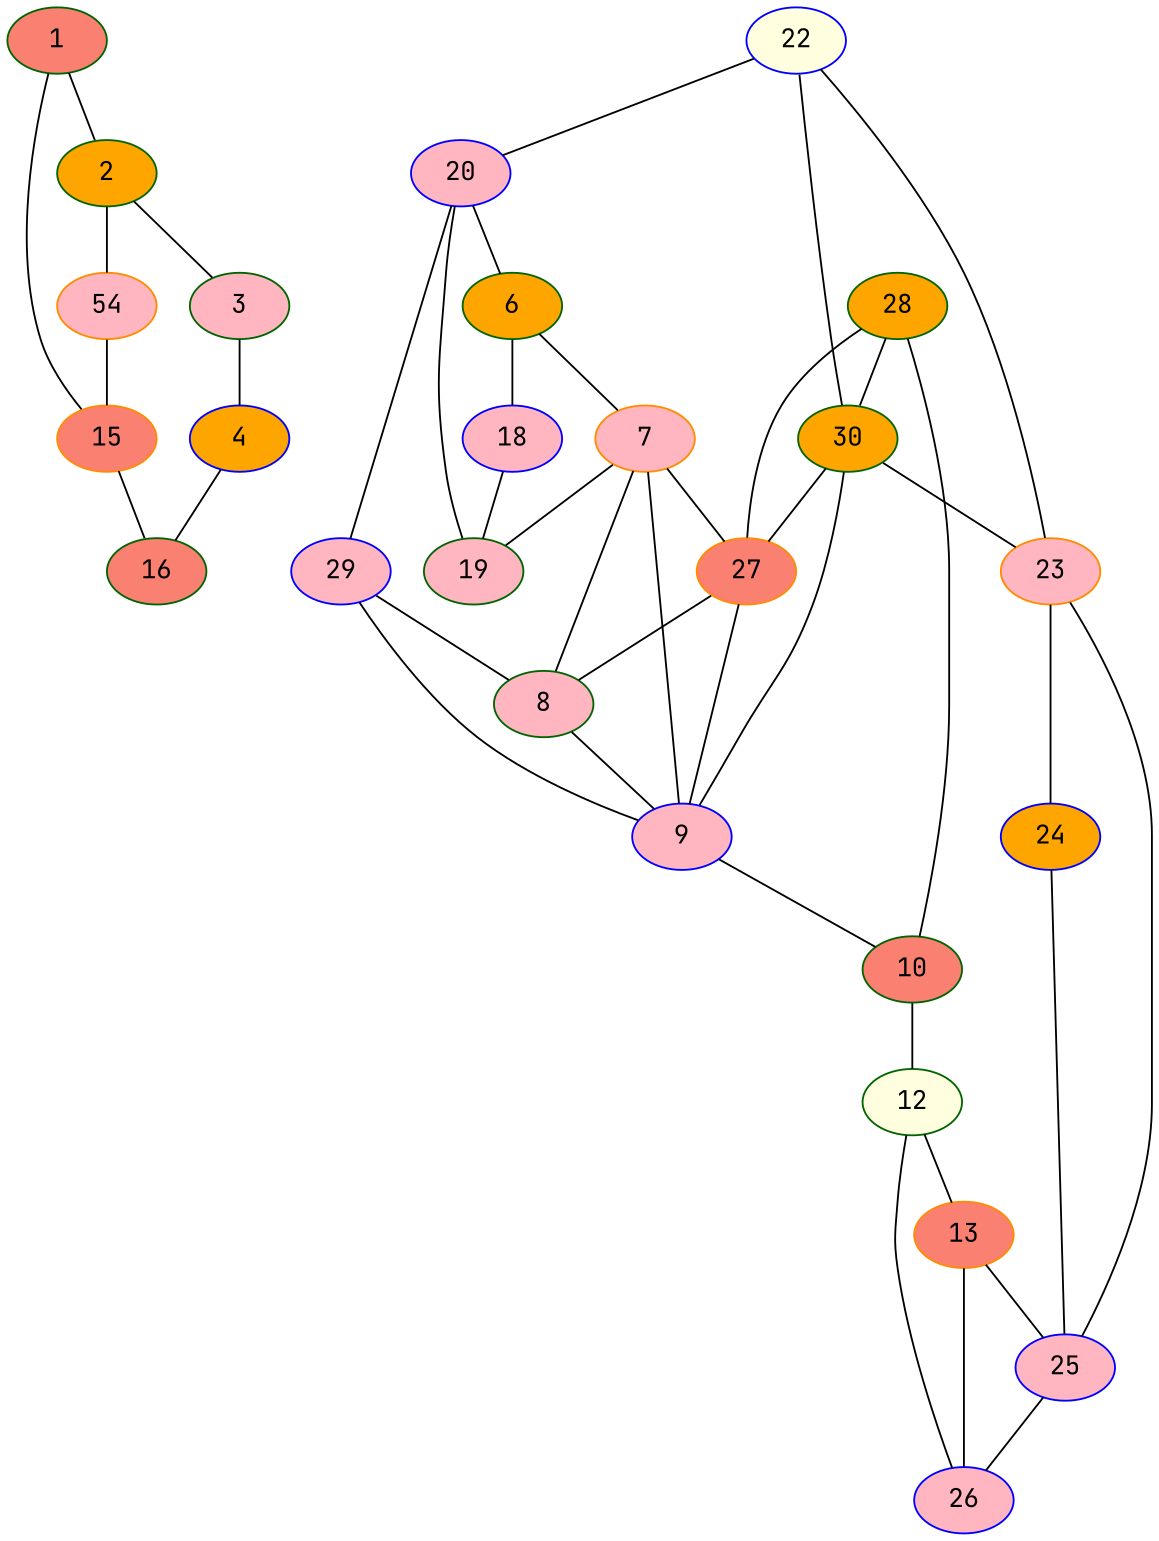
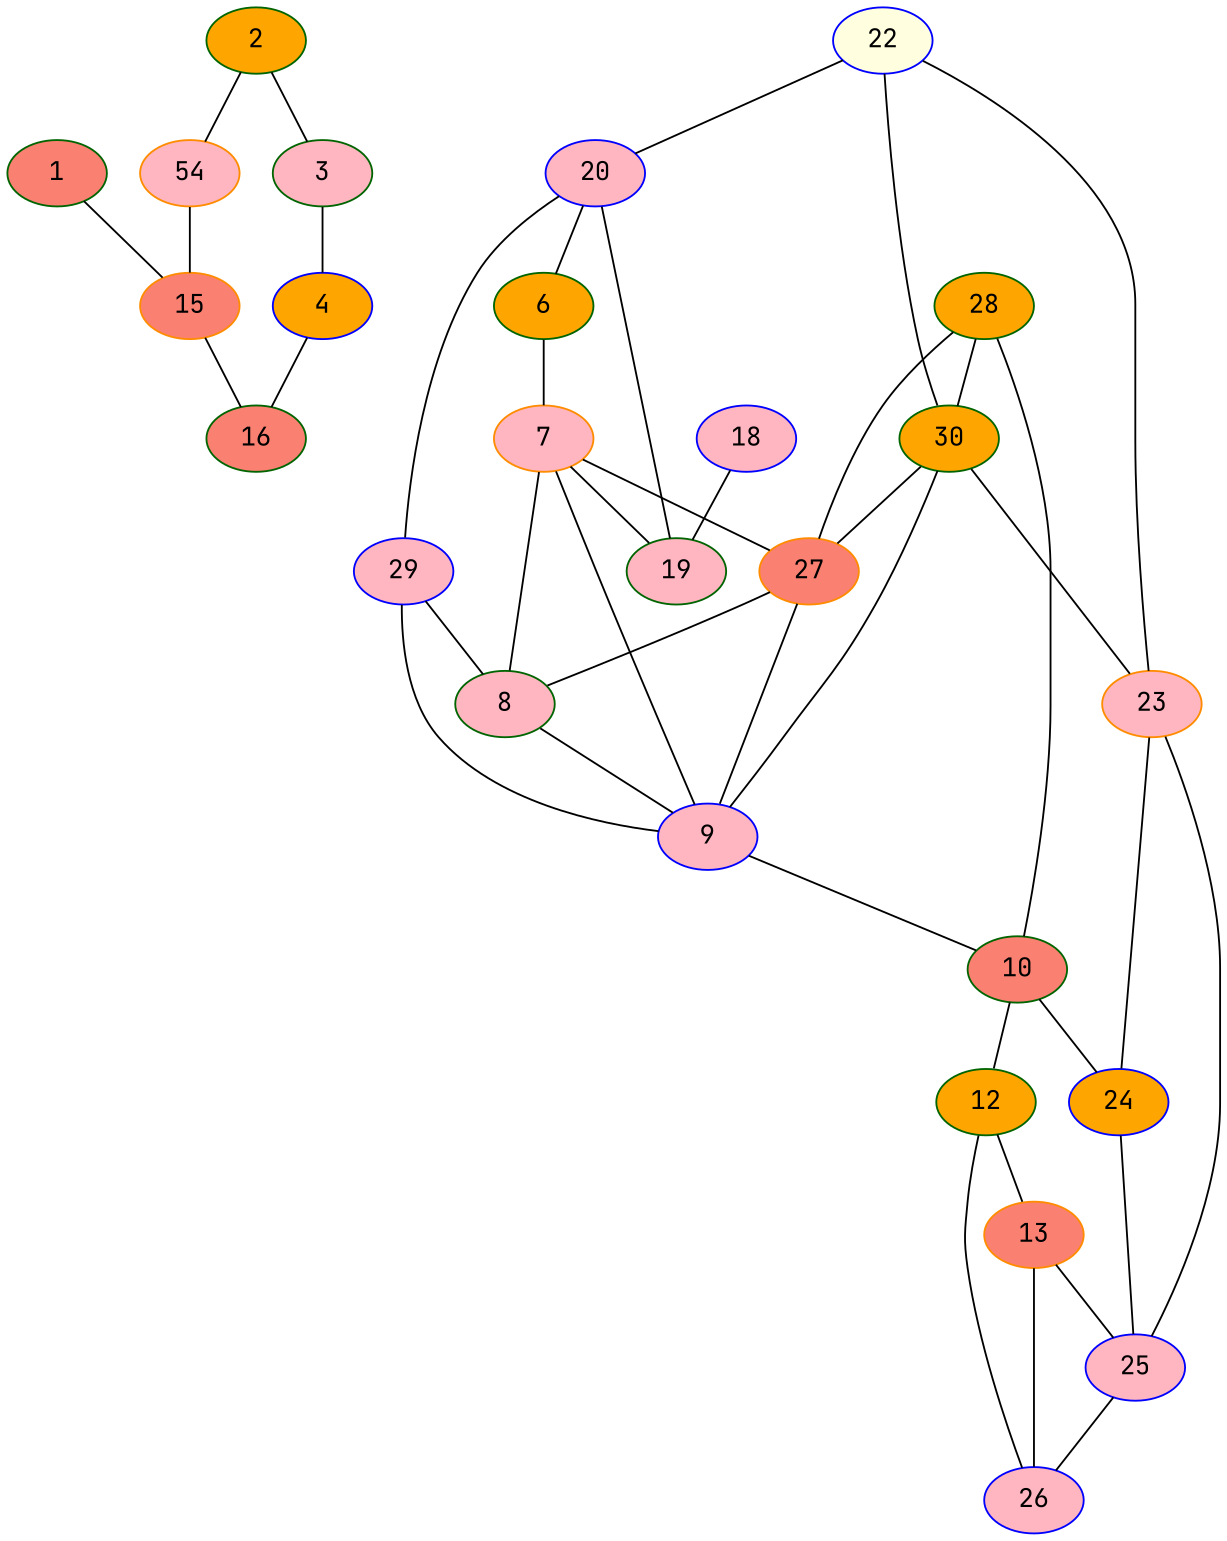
edge "1" -- "2": removed
edge "6" -- "18": removed
edge "10" -- "24": added
node "12": fillcolor lightyellow -> orange
